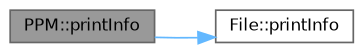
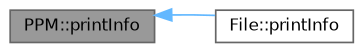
edge "PPM::printInfo" -> "File::printInfo": reversed
